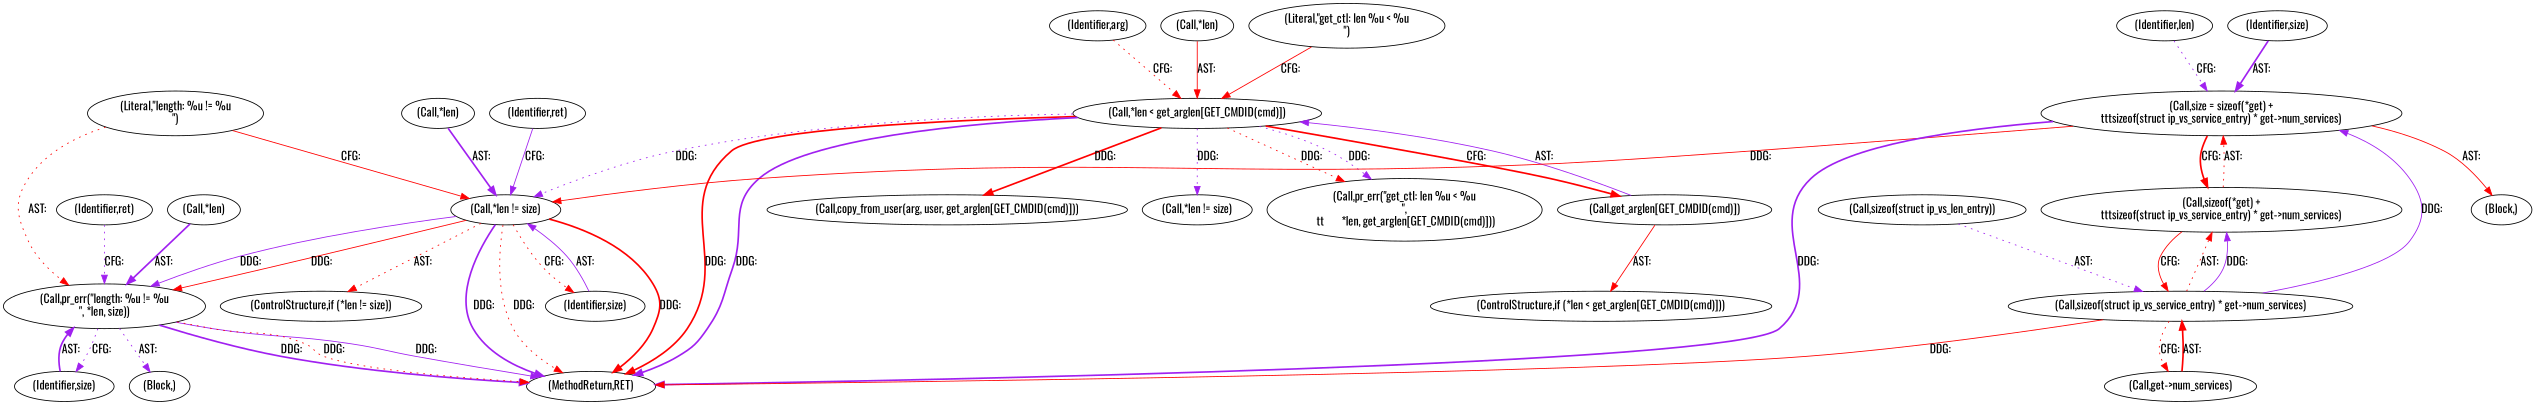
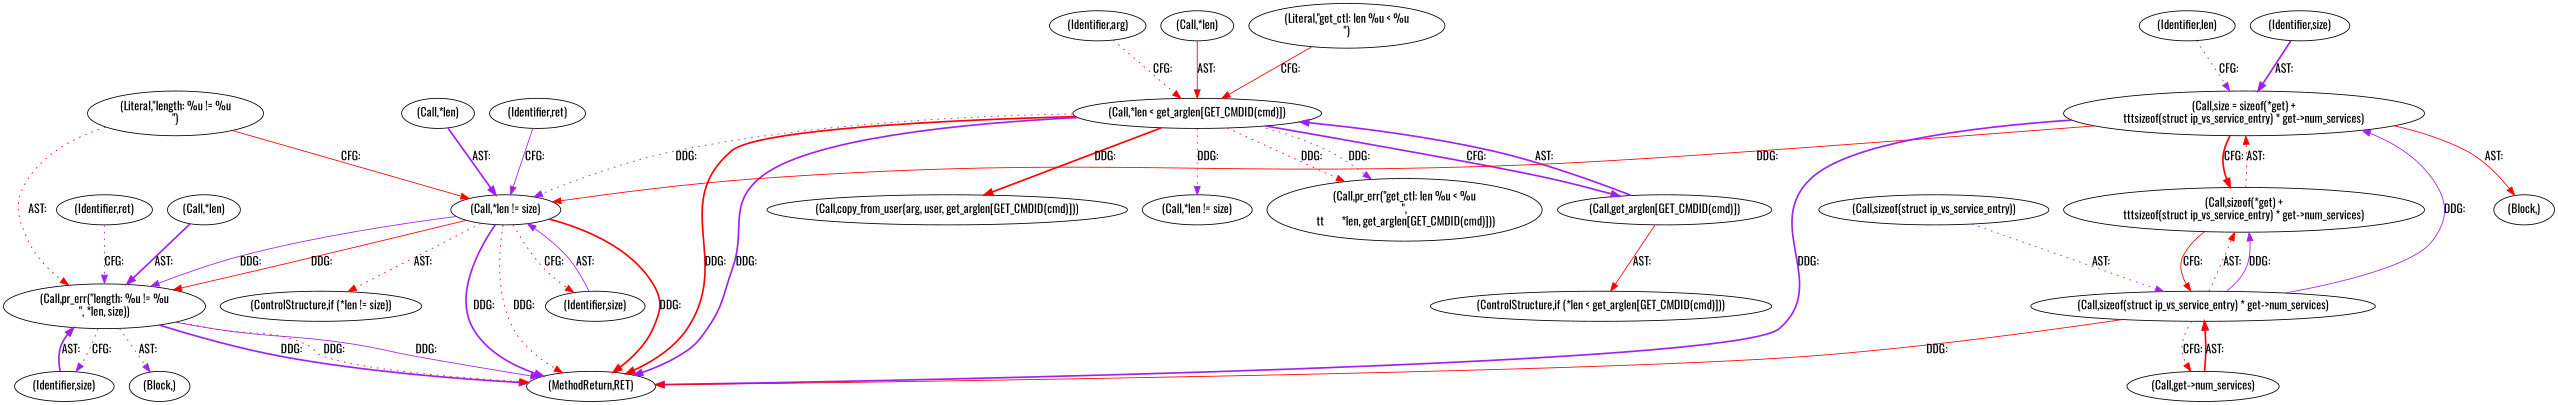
edge "(Call,get_arglen[GET_CMDID(cmd)])" -> "(Call,*len < get_arglen[GET_CMDID(cmd)])": style solid -> bold
edge "(Call,*len < get_arglen[GET_CMDID(cmd)])" -> "(Call,get_arglen[GET_CMDID(cmd)])": color red -> purple
node "(Call,sizeof(struct ip_vs_len_entry))": label "(Call,sizeof(struct ip_vs_len_entry))" -> "(Call,sizeof(struct ip_vs_service_entry))"
